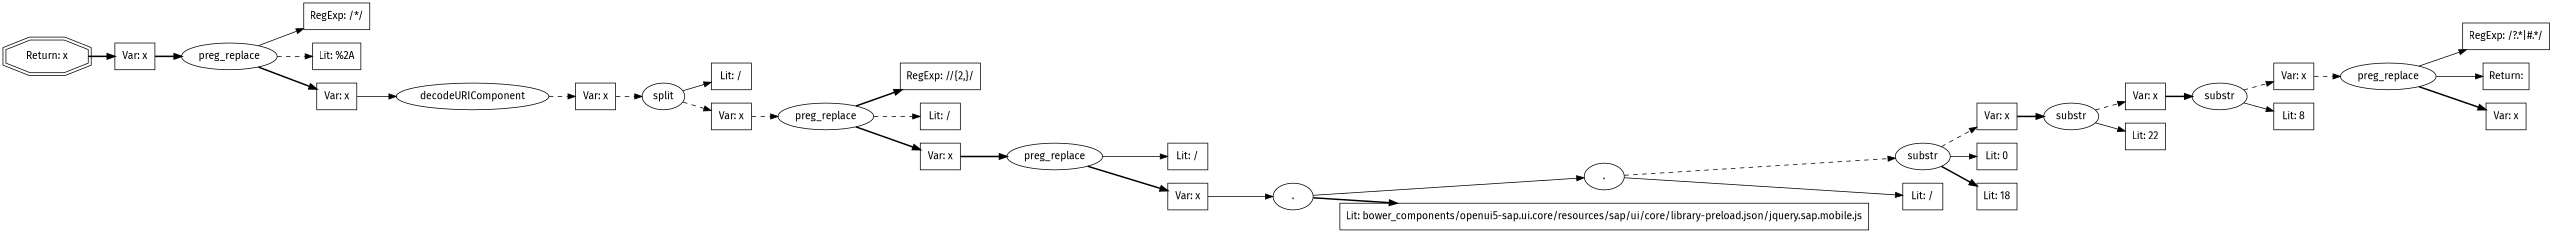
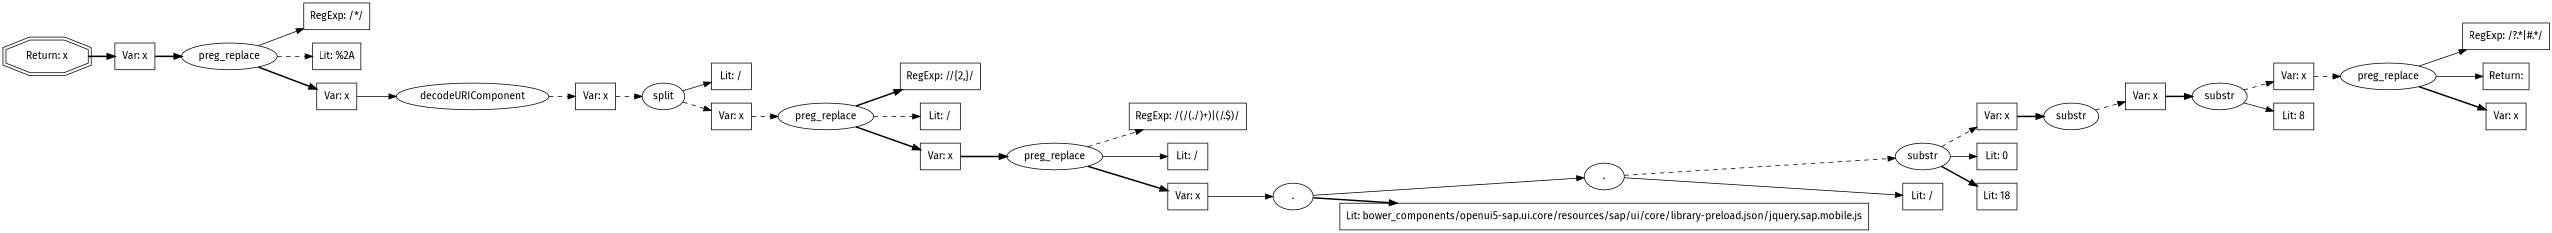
node "RegExp: /(/(./)+)|(/.$)/": added
node "Lit: 22": removed
